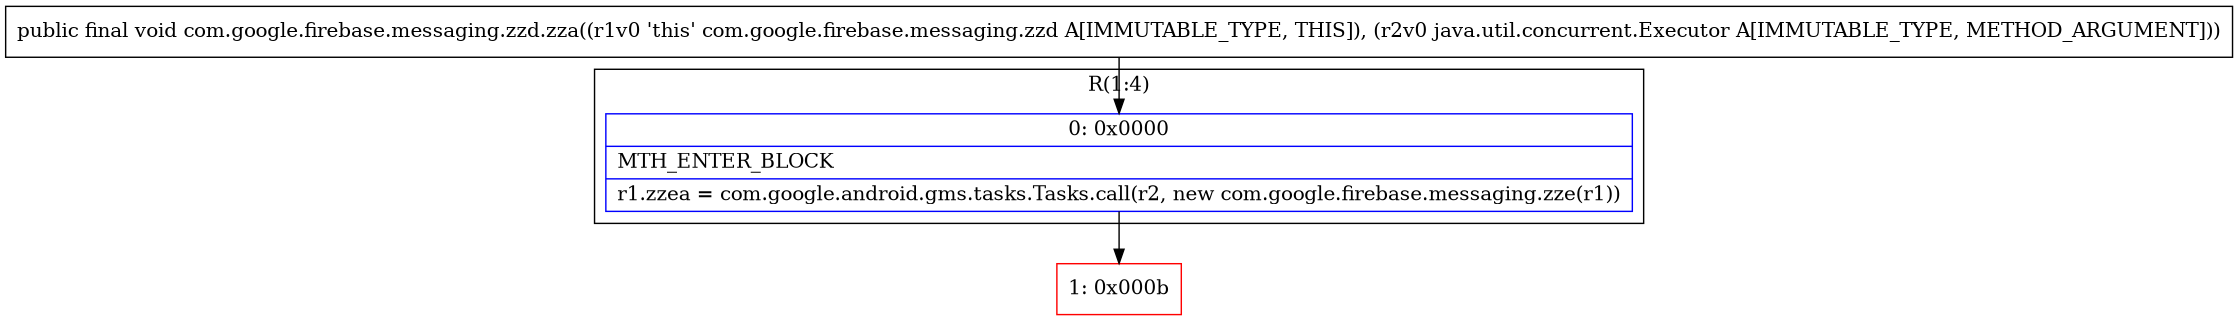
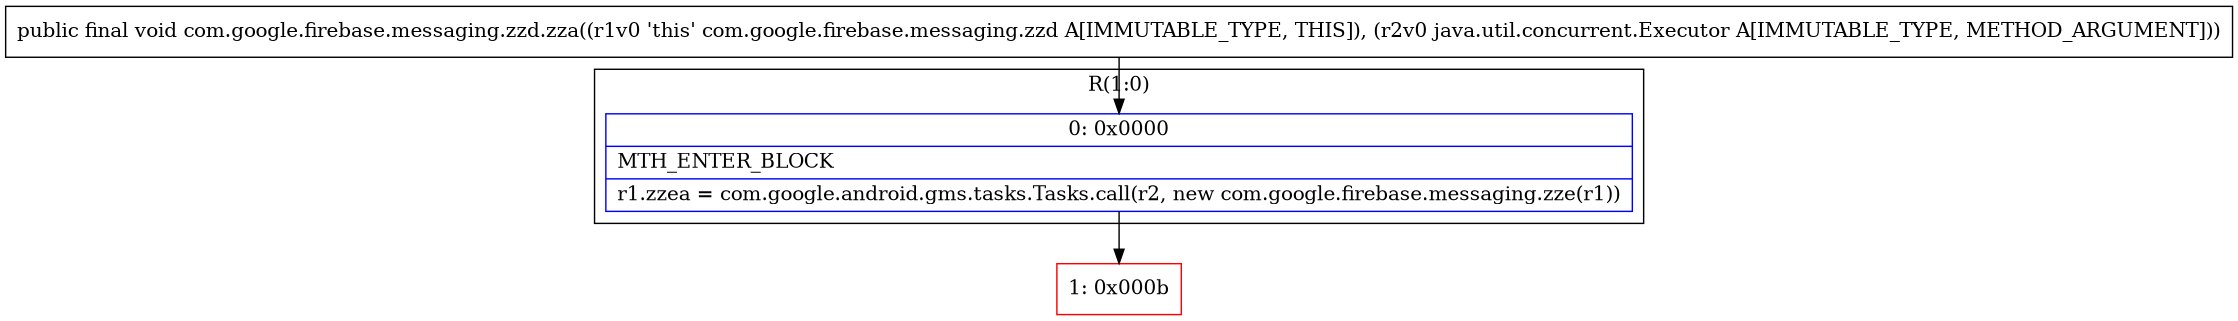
cluster "R(1:4)": label "R(1:4)" -> "R(1:0)"
